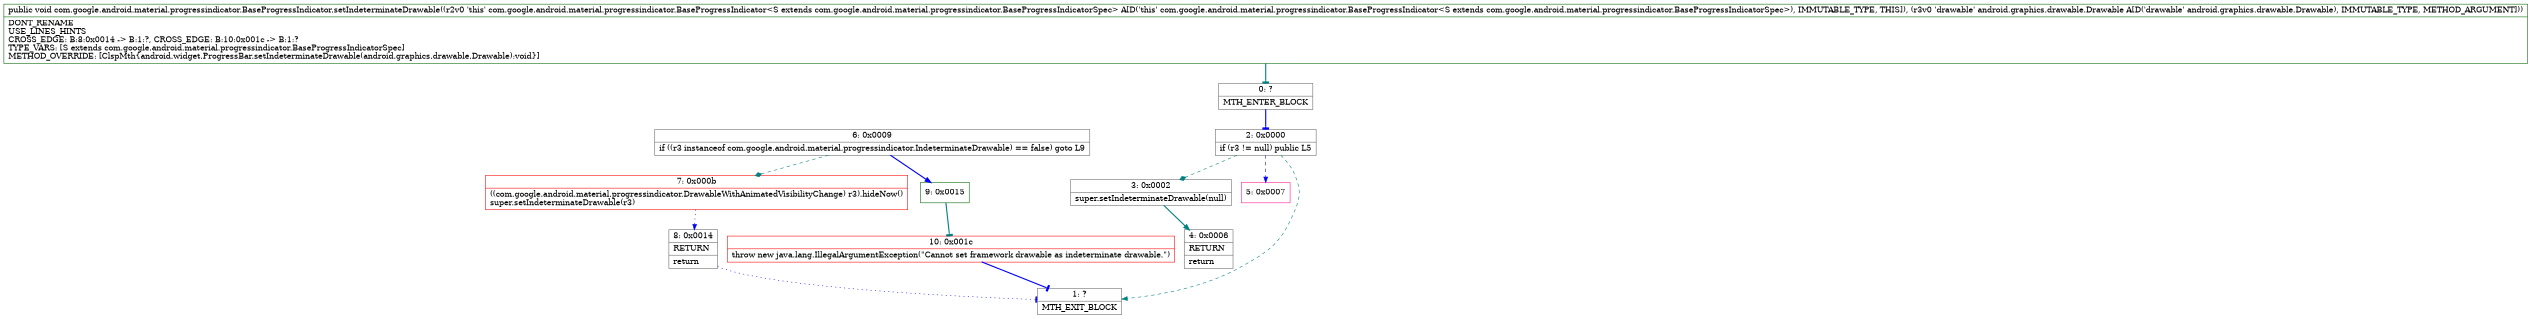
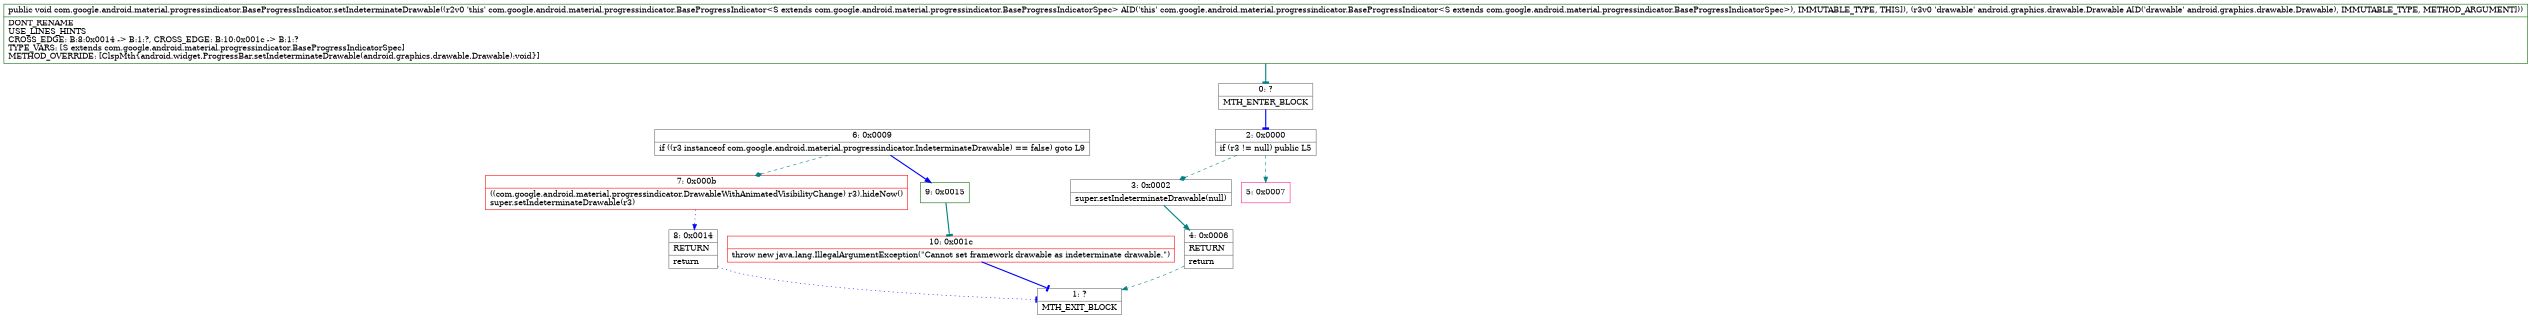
edge "2: 0x0000" -> "5: 0x0007": color blue -> teal
edge "2: 0x0000" -> "1: ?": now "4: 0x0006" -> "1: ?"
